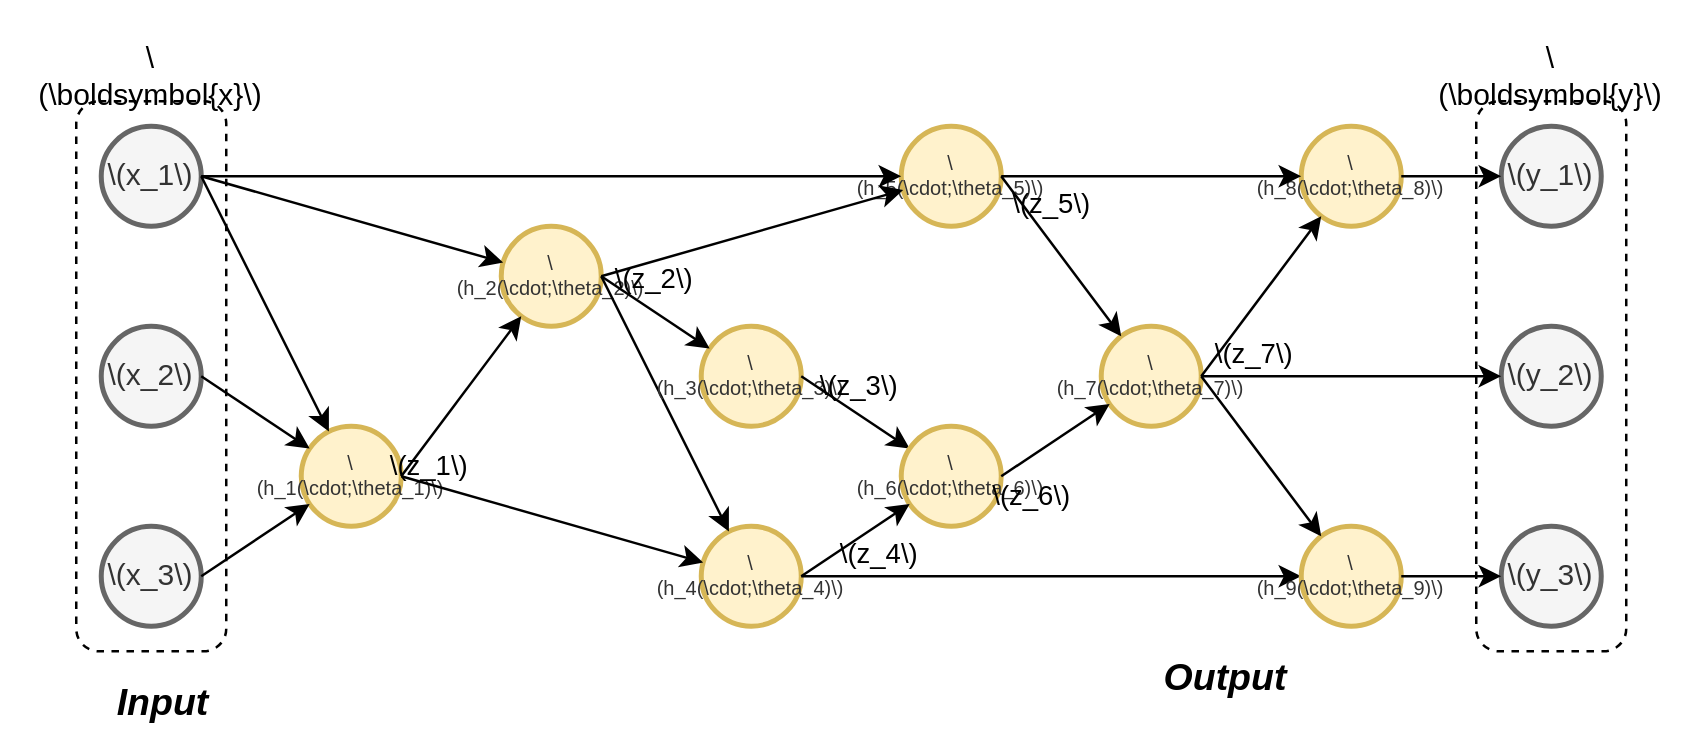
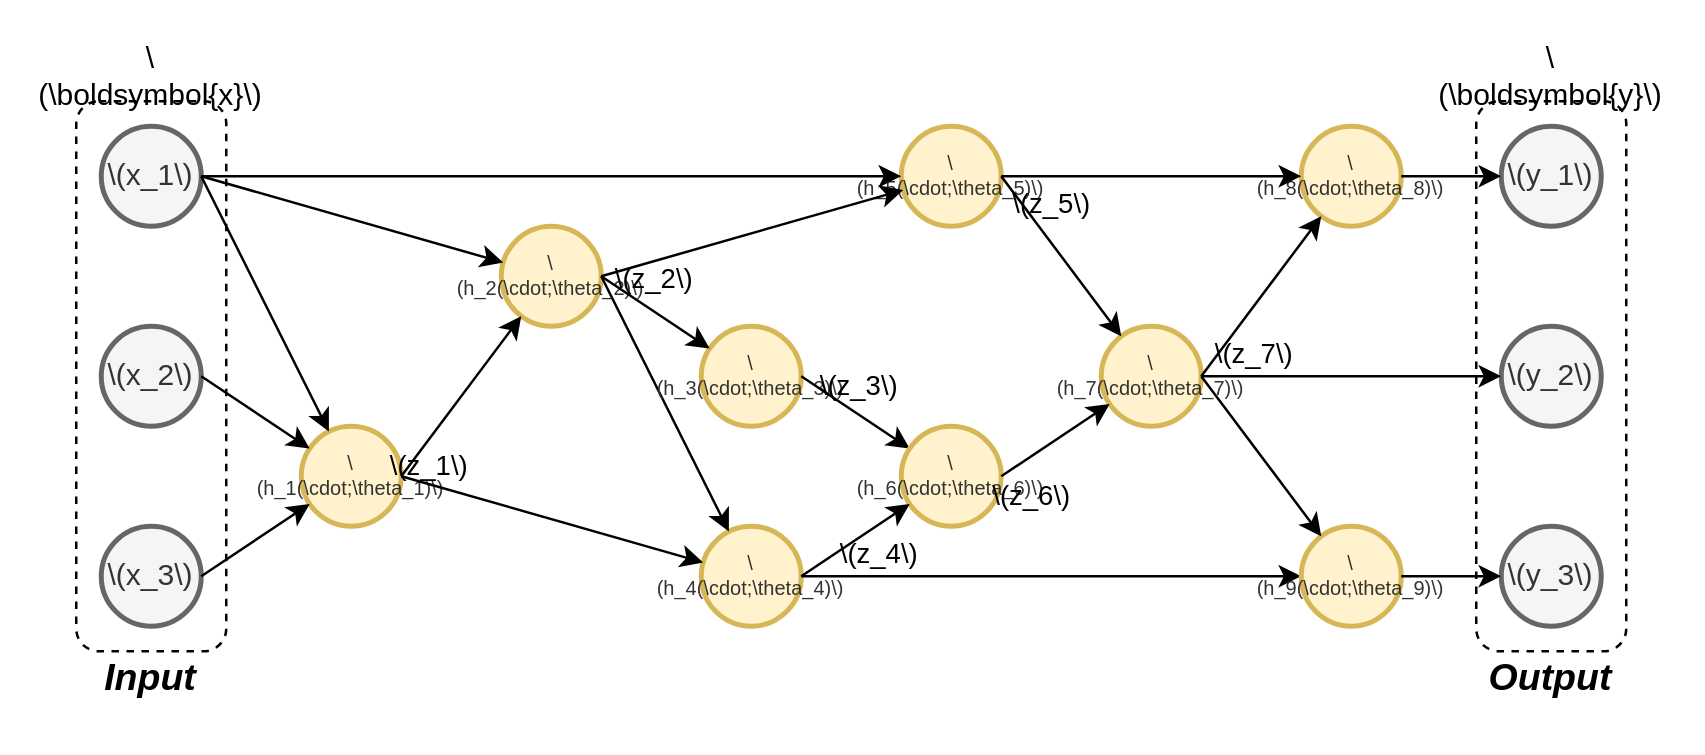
node "Output": moved (1226, 676) -> (1551, 676)
node "Input": moved (164, 701) -> (151, 676)
